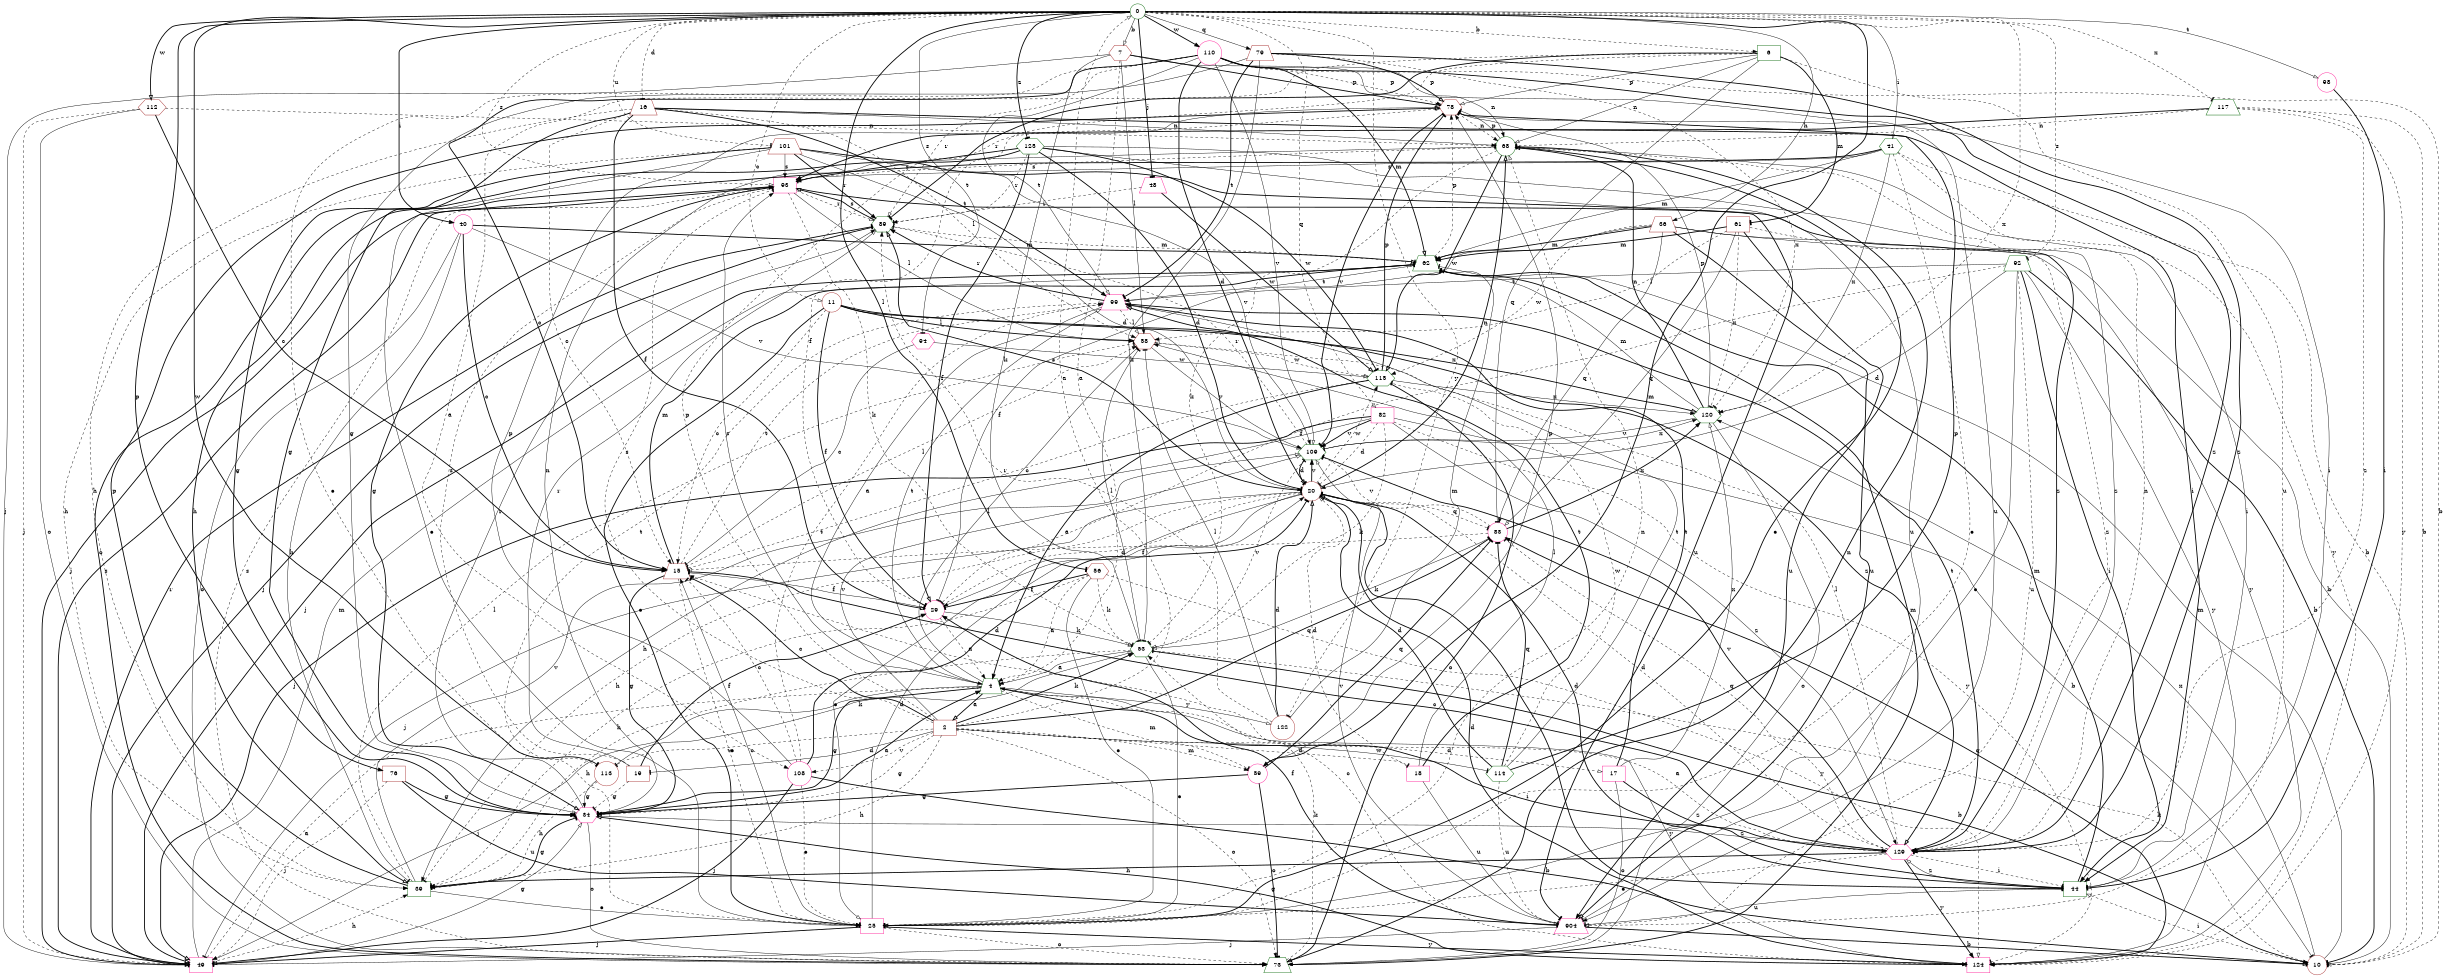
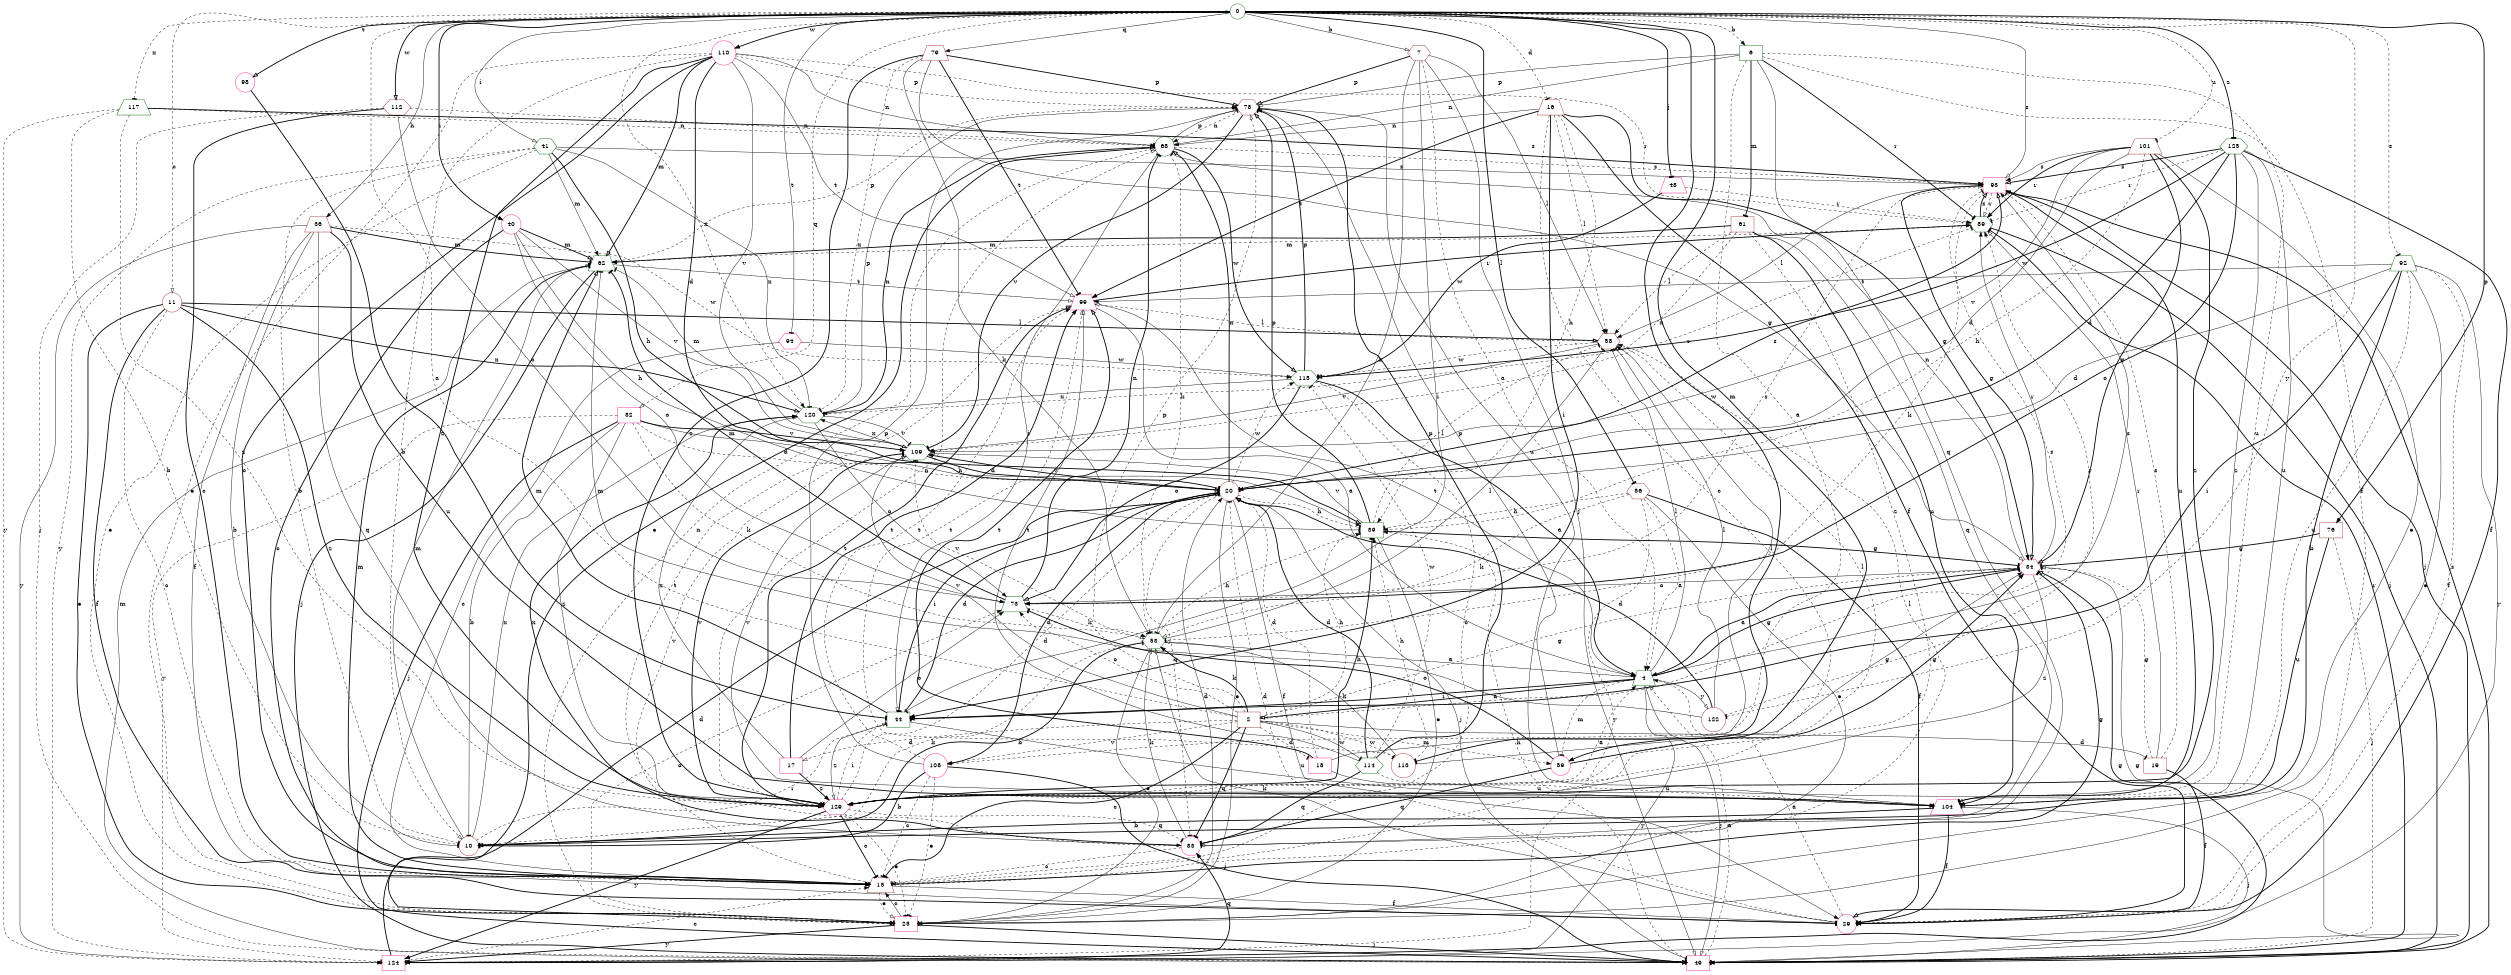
edge "0" -> "98": style solid -> bold
edge "0" -> "93": style dashed -> solid
edge "89" -> "62": arrowhead tee -> onormal
edge "20" -> "89": now "20" -> "93"
node "904": label "904" -> "104"
